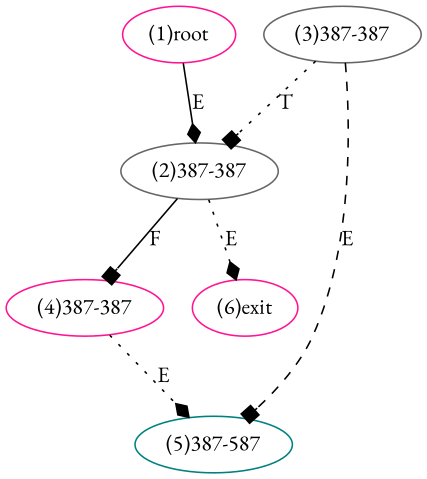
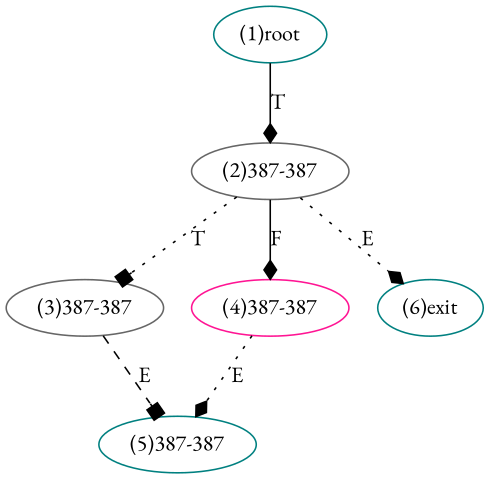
node "(1)root": color deeppink -> teal
edge "(3)387-387" -> "(2)387-387": reversed
edge "(1)root" -> "(2)387-387": label "E" -> "T"
edge "(2)387-387" -> "(4)387-387": arrowhead box -> diamond
node "(6)exit": color deeppink -> teal
node "(5)387-587": label "(5)387-587" -> "(5)387-387"
